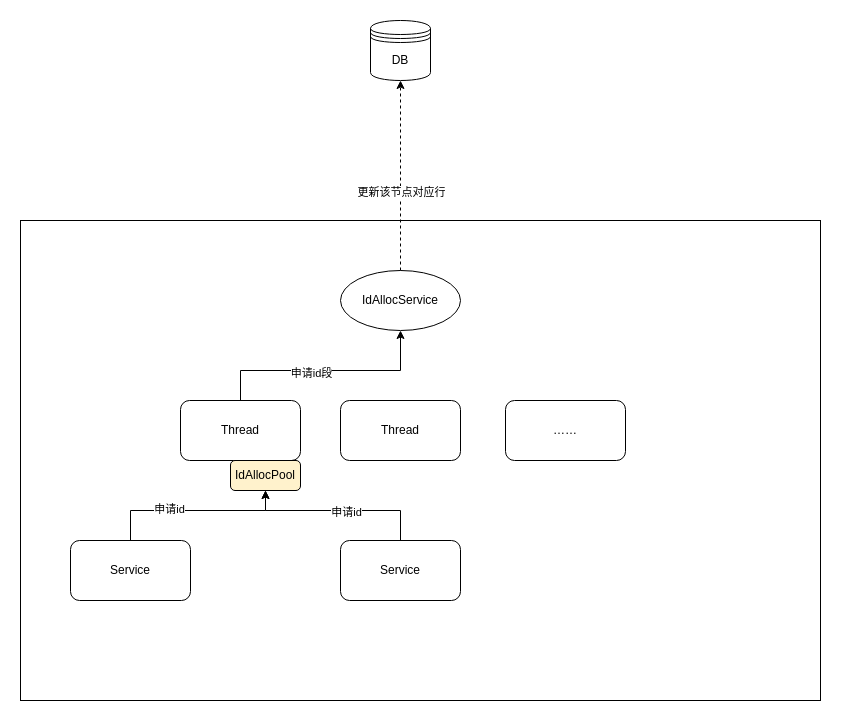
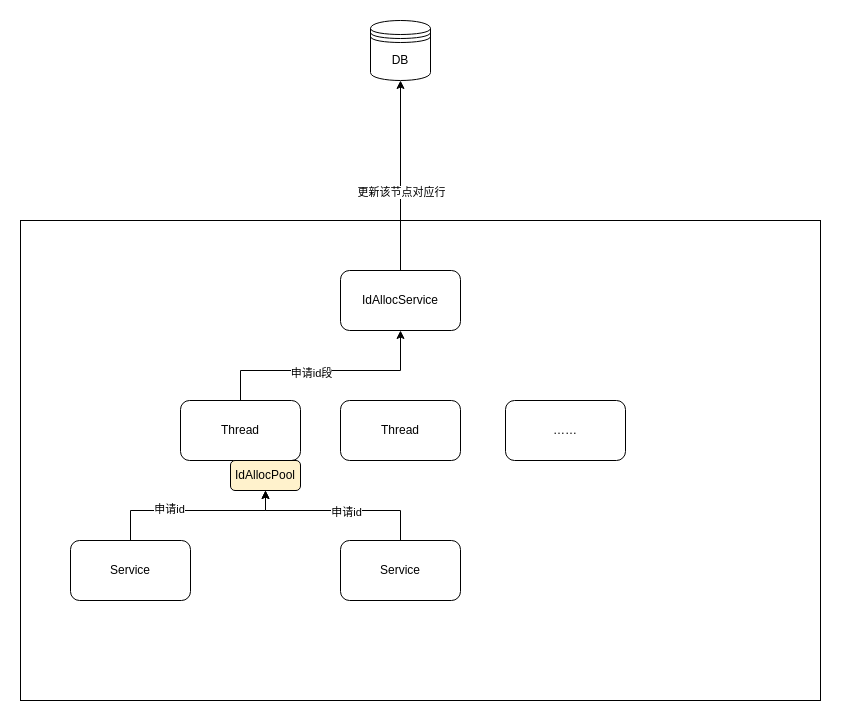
edge "IdAllocService" -> "DB": style dashed -> solid
node "IdAllocService": shape ellipse -> rounded rectangle
